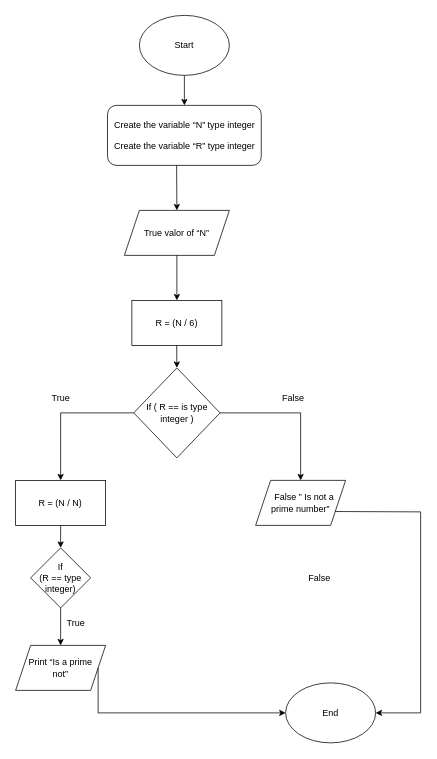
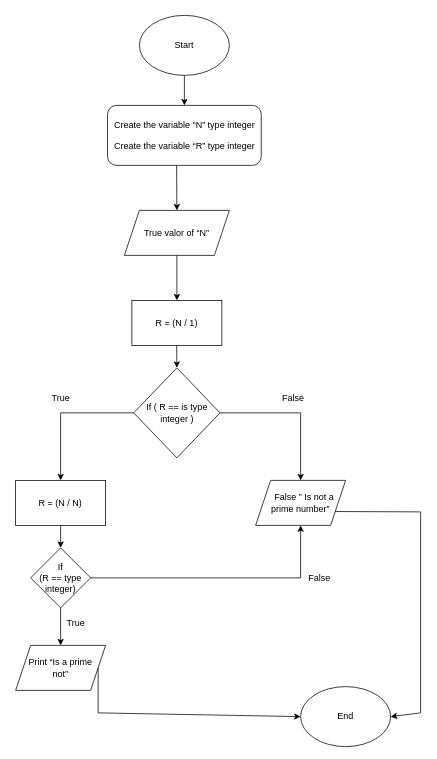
node "R = (N / 6)": label "R = (N / 6)" -> "R = (N / 1)"
edge "If (R == type integer)" -> "False ” Is not a prime number”": added
node "End": moved (330, 713) -> (345, 717)
